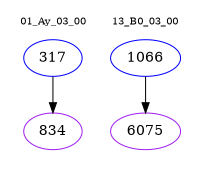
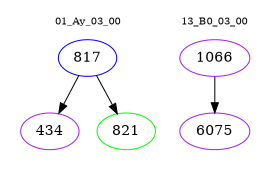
node "317": label "317" -> "817"
node "1066": color blue -> purple
node "834": label "834" -> "434"
node "821": added
